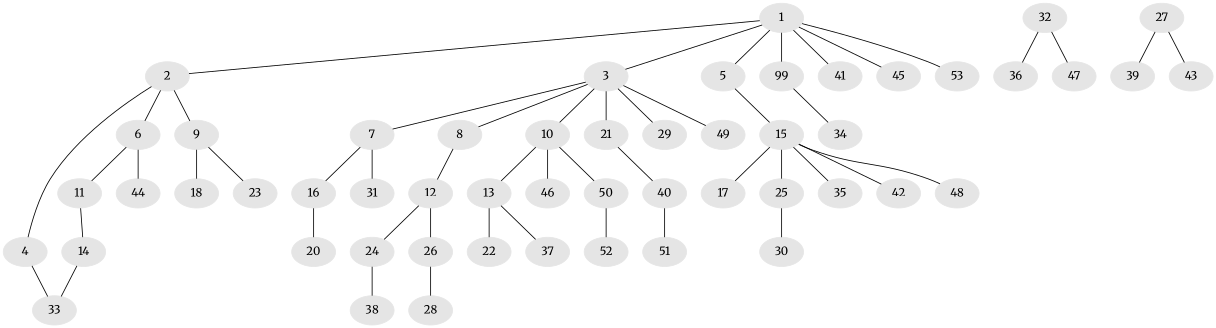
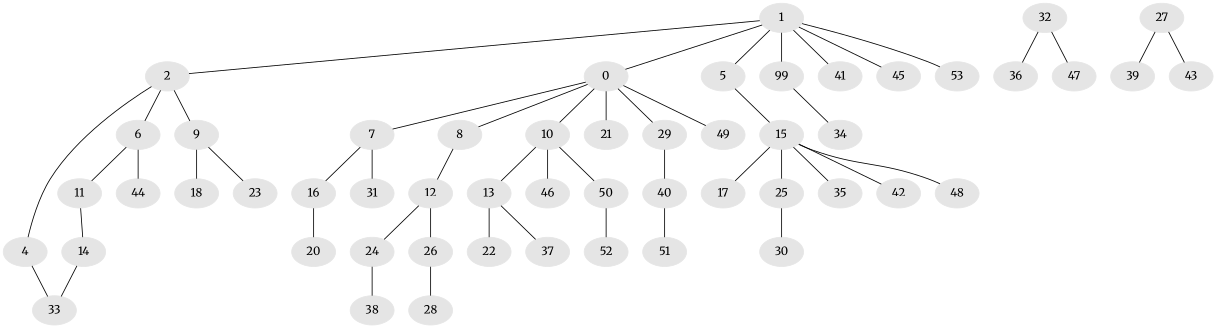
node "3": label "3" -> "0"
edge "21" -- "40": now "29" -- "40"
